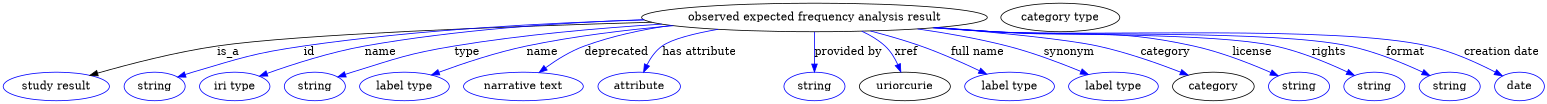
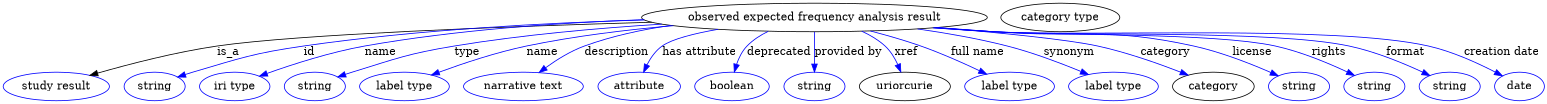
edge "observed expected frequency analysis result" -> "narrative text": label "deprecated" -> "description"
node "boolean": added
